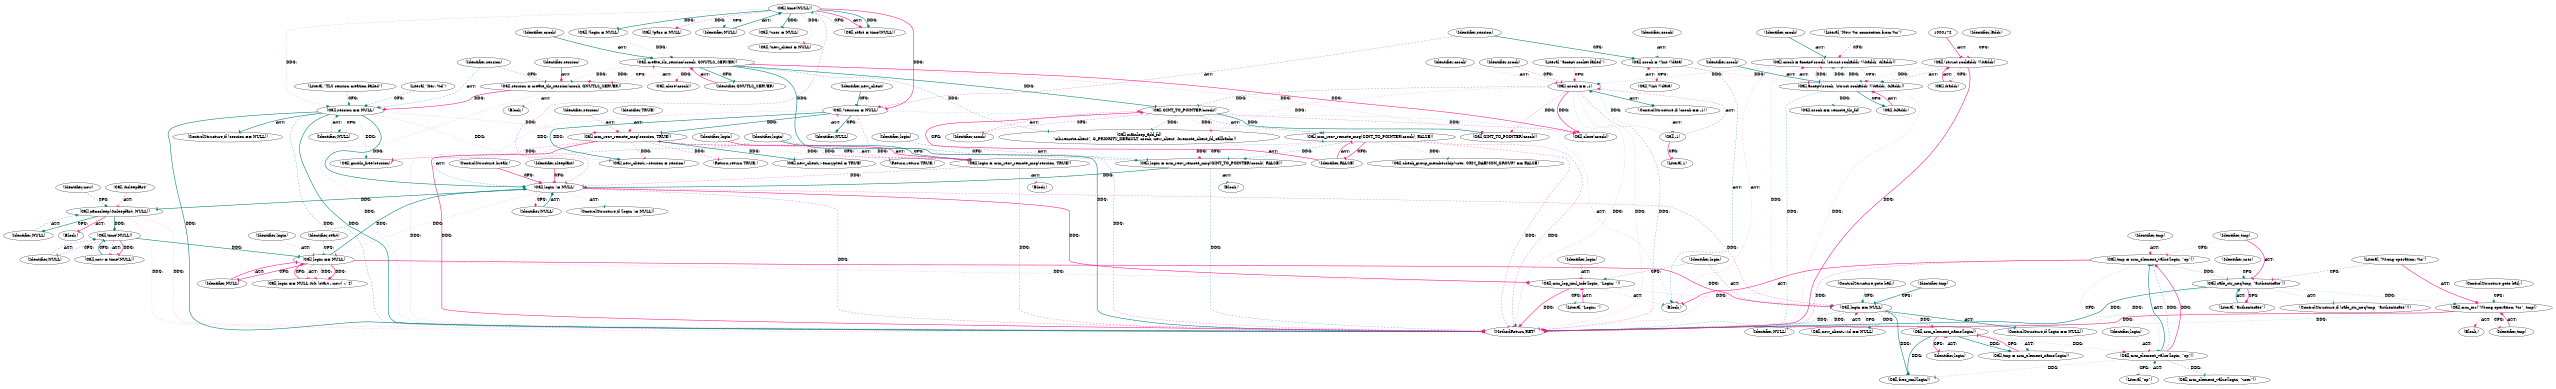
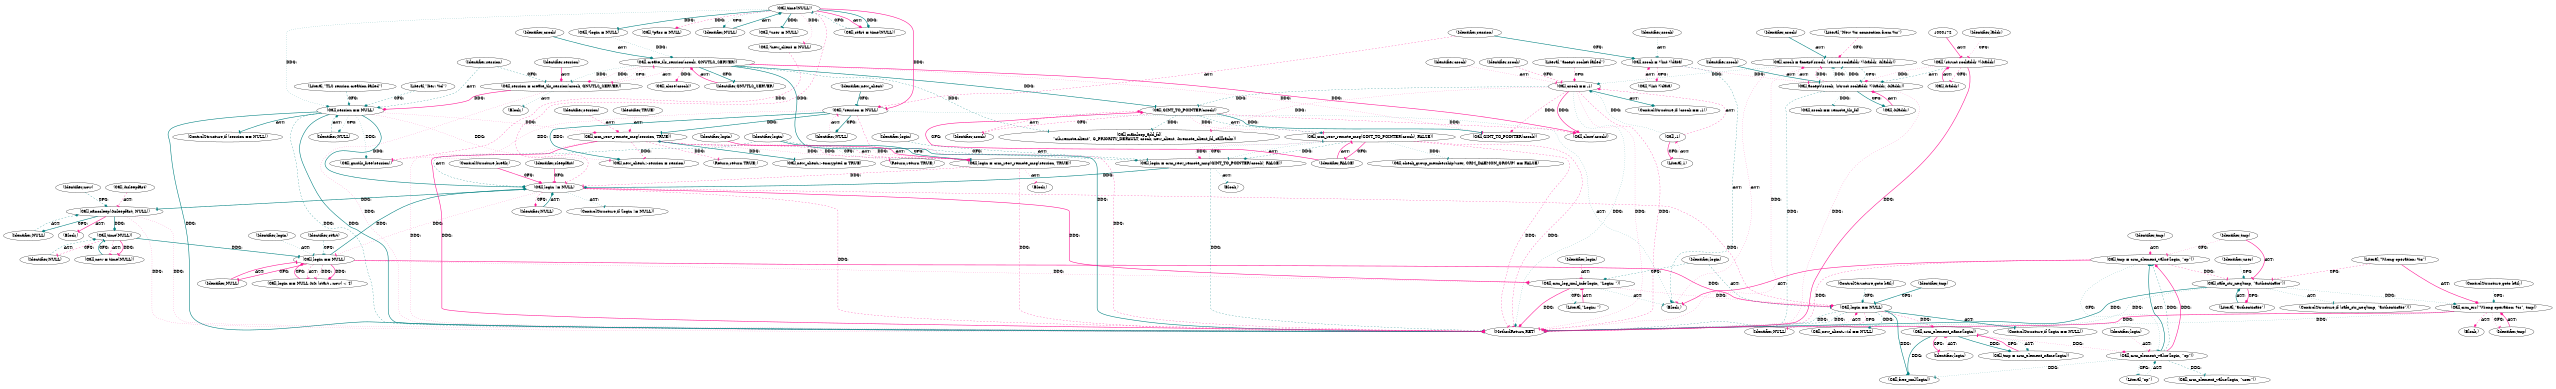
edge "(ControlStructure,if (csock == -1))" -> "(Call,-1)": now "(Literal,1)" -> "(Call,-1)"
edge "(Call,login = crm_recv_remote_msg(session, TRUE))" -> "(Call,crm_recv_remote_msg(session, TRUE))": color deeppink -> teal
edge "(Call,crm_recv_remote_msg(session, TRUE))" -> "(Call,gnutls_free(session))": now "(Call,*new_client = NULL)" -> "(Call,gnutls_free(session))"
